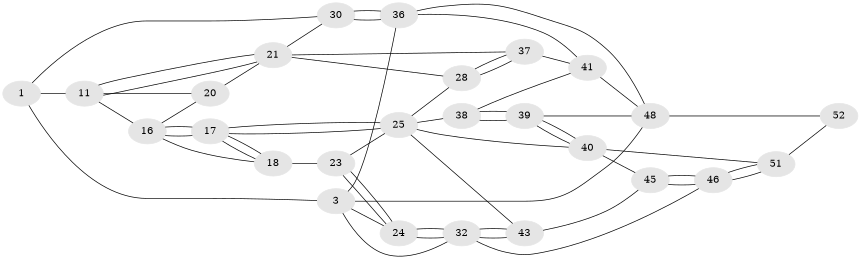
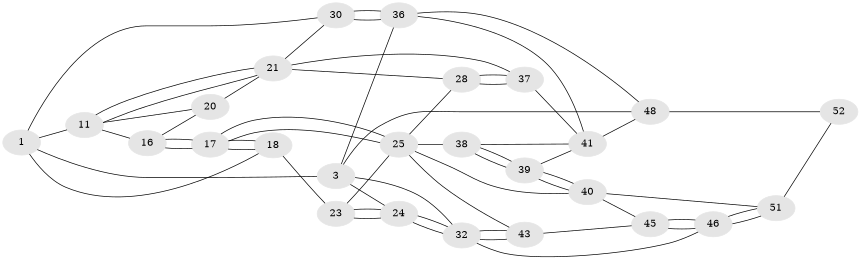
edge "39" -- "48": now "39" -- "41"
edge "16" -- "18": now "1" -- "18"
